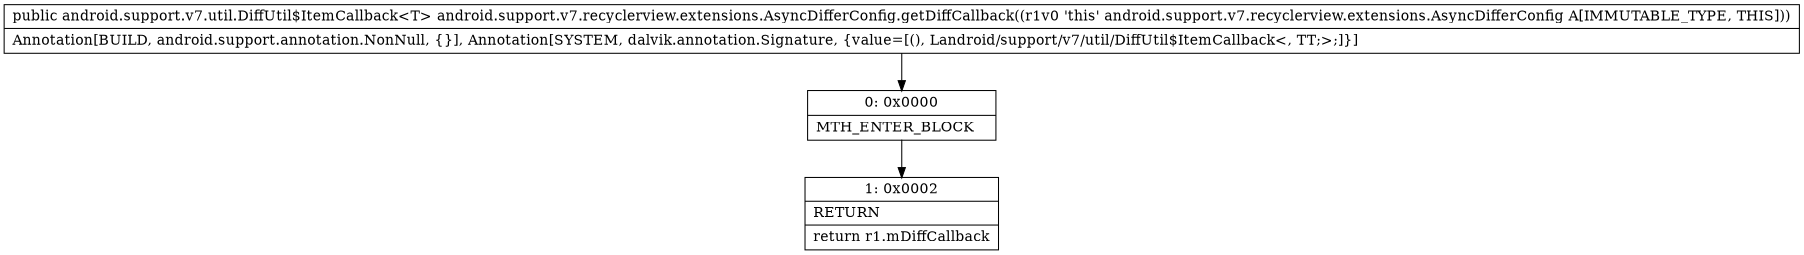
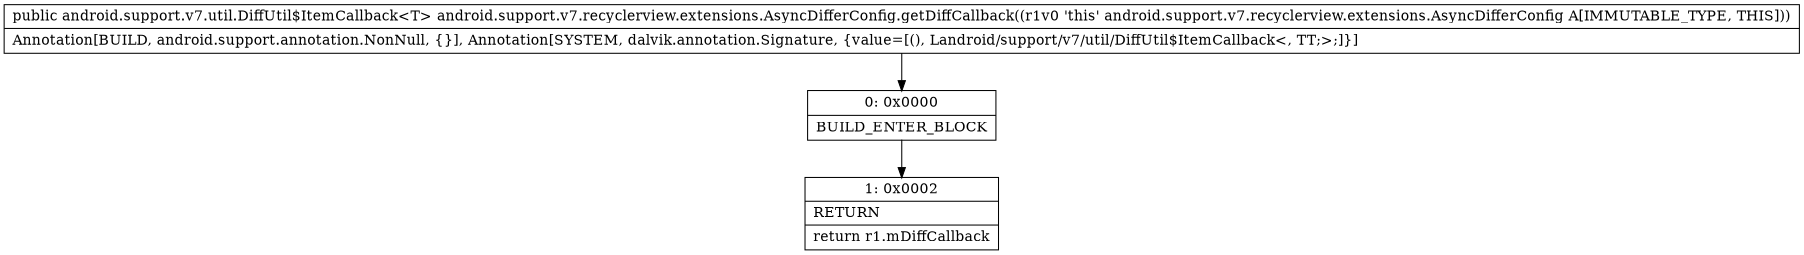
node "0: 0x0000": text "MTH_ENTER_BLOCK" -> "BUILD_ENTER_BLOCK"
